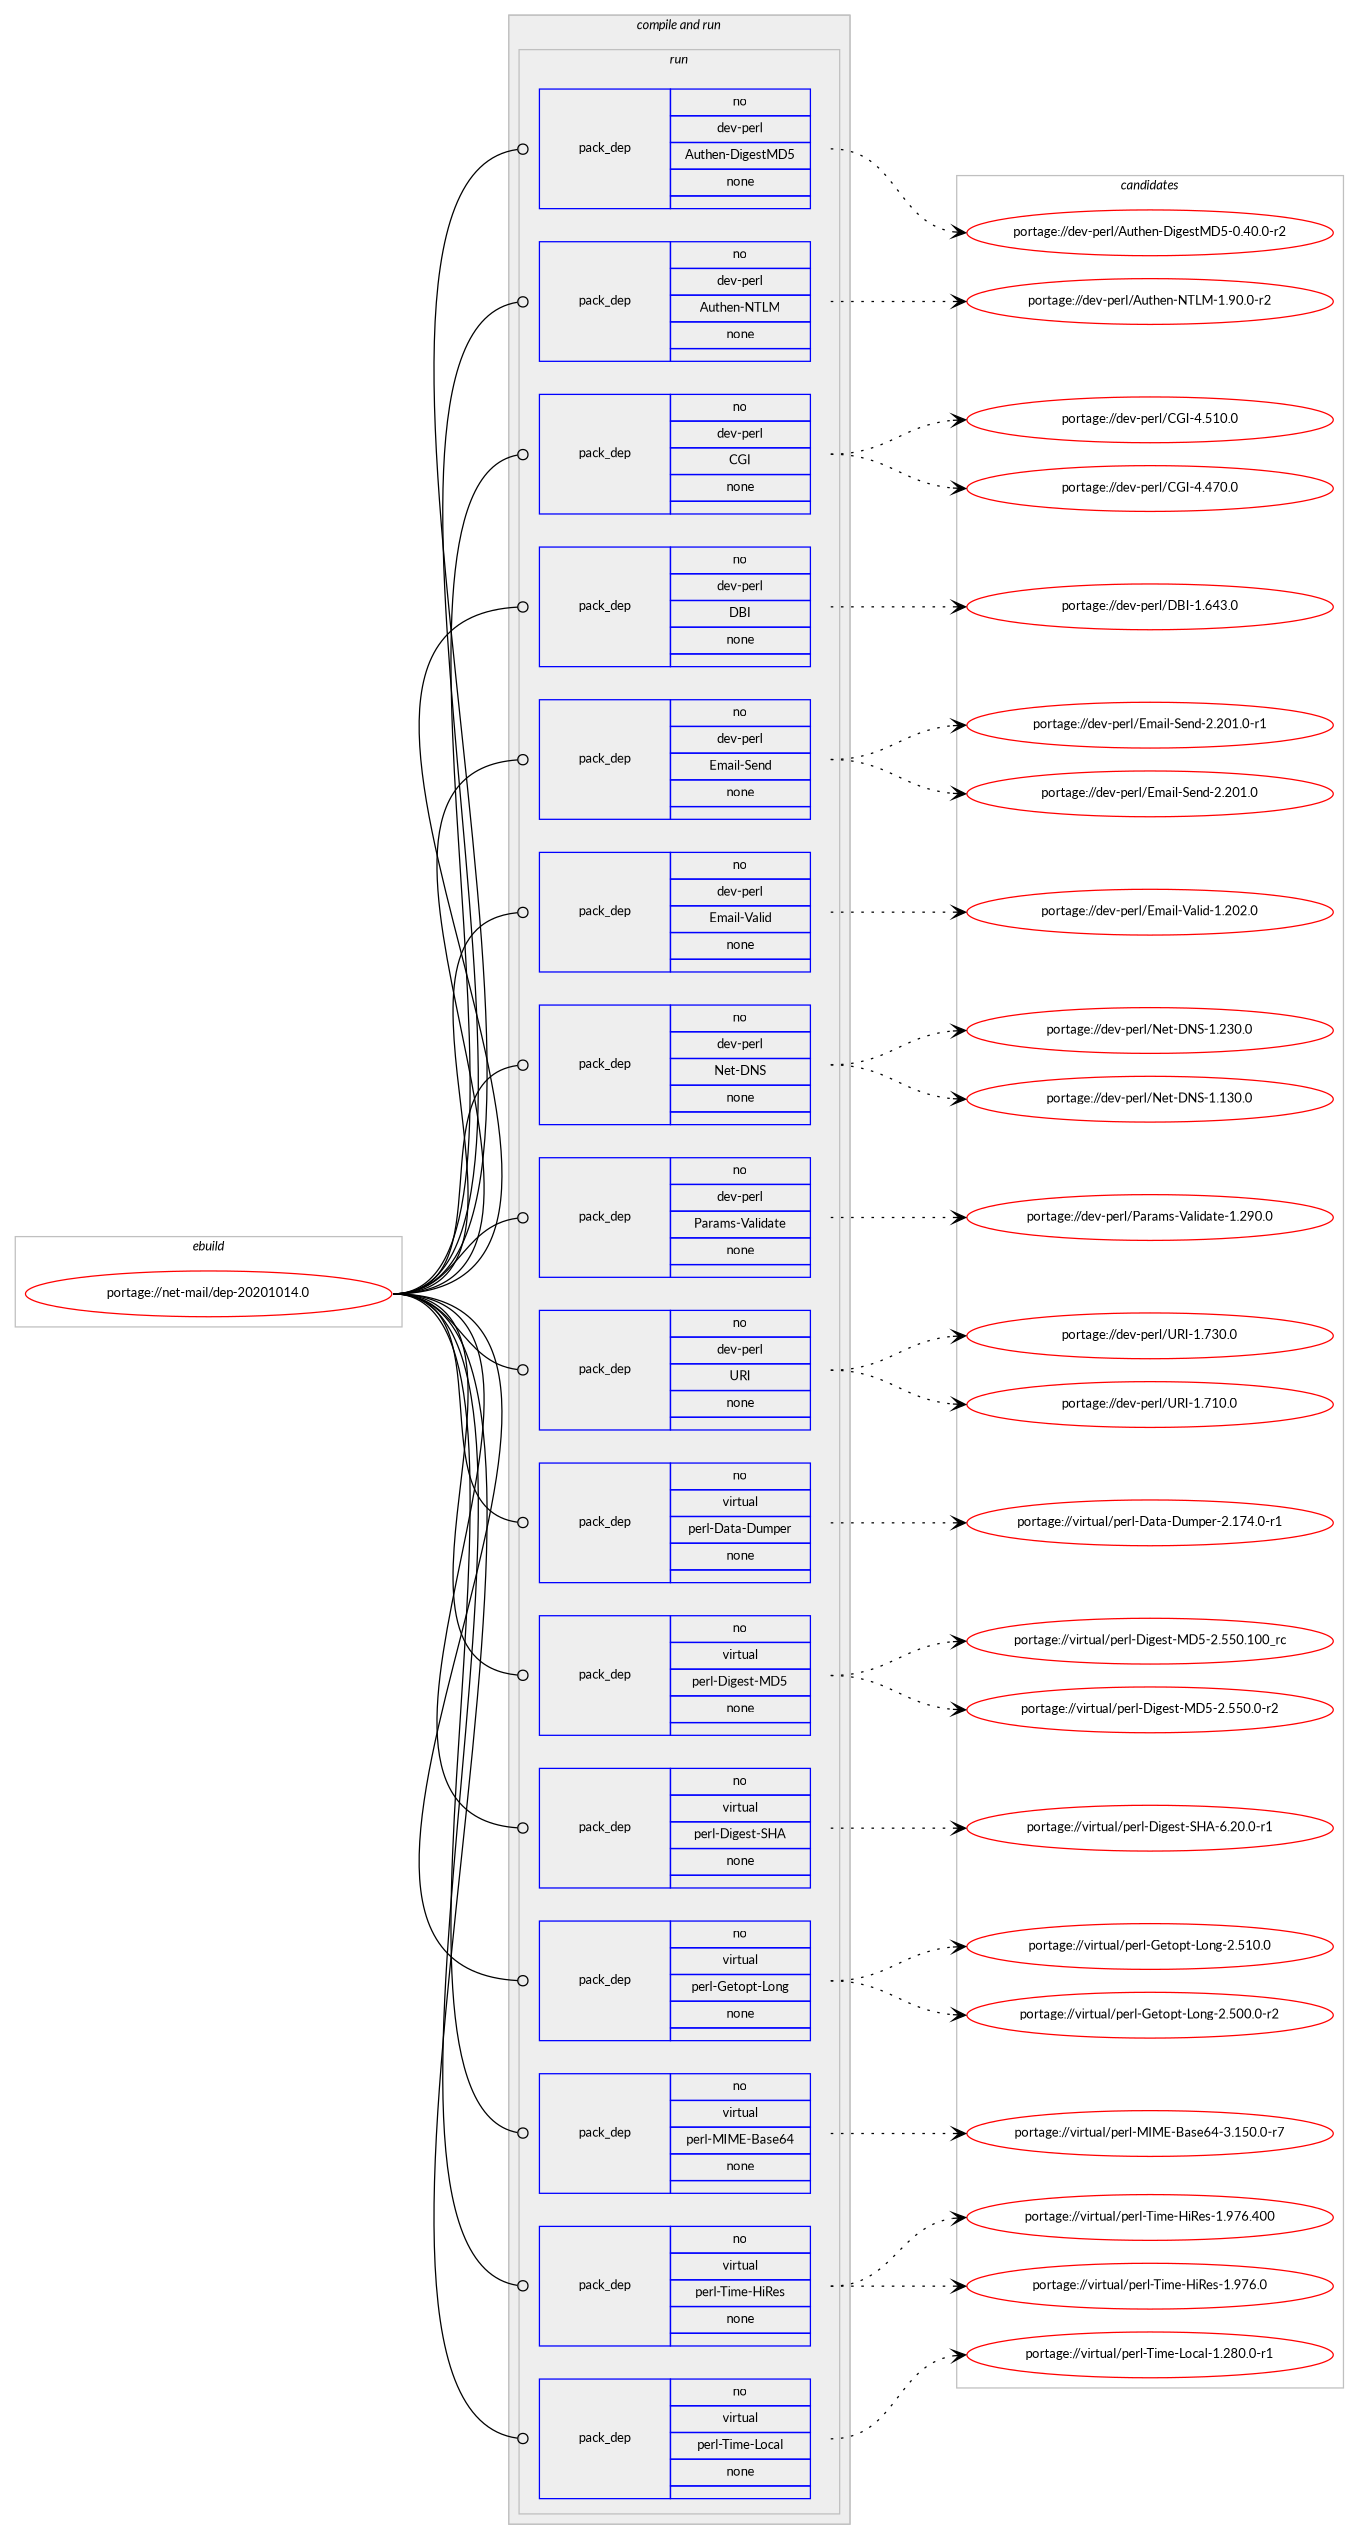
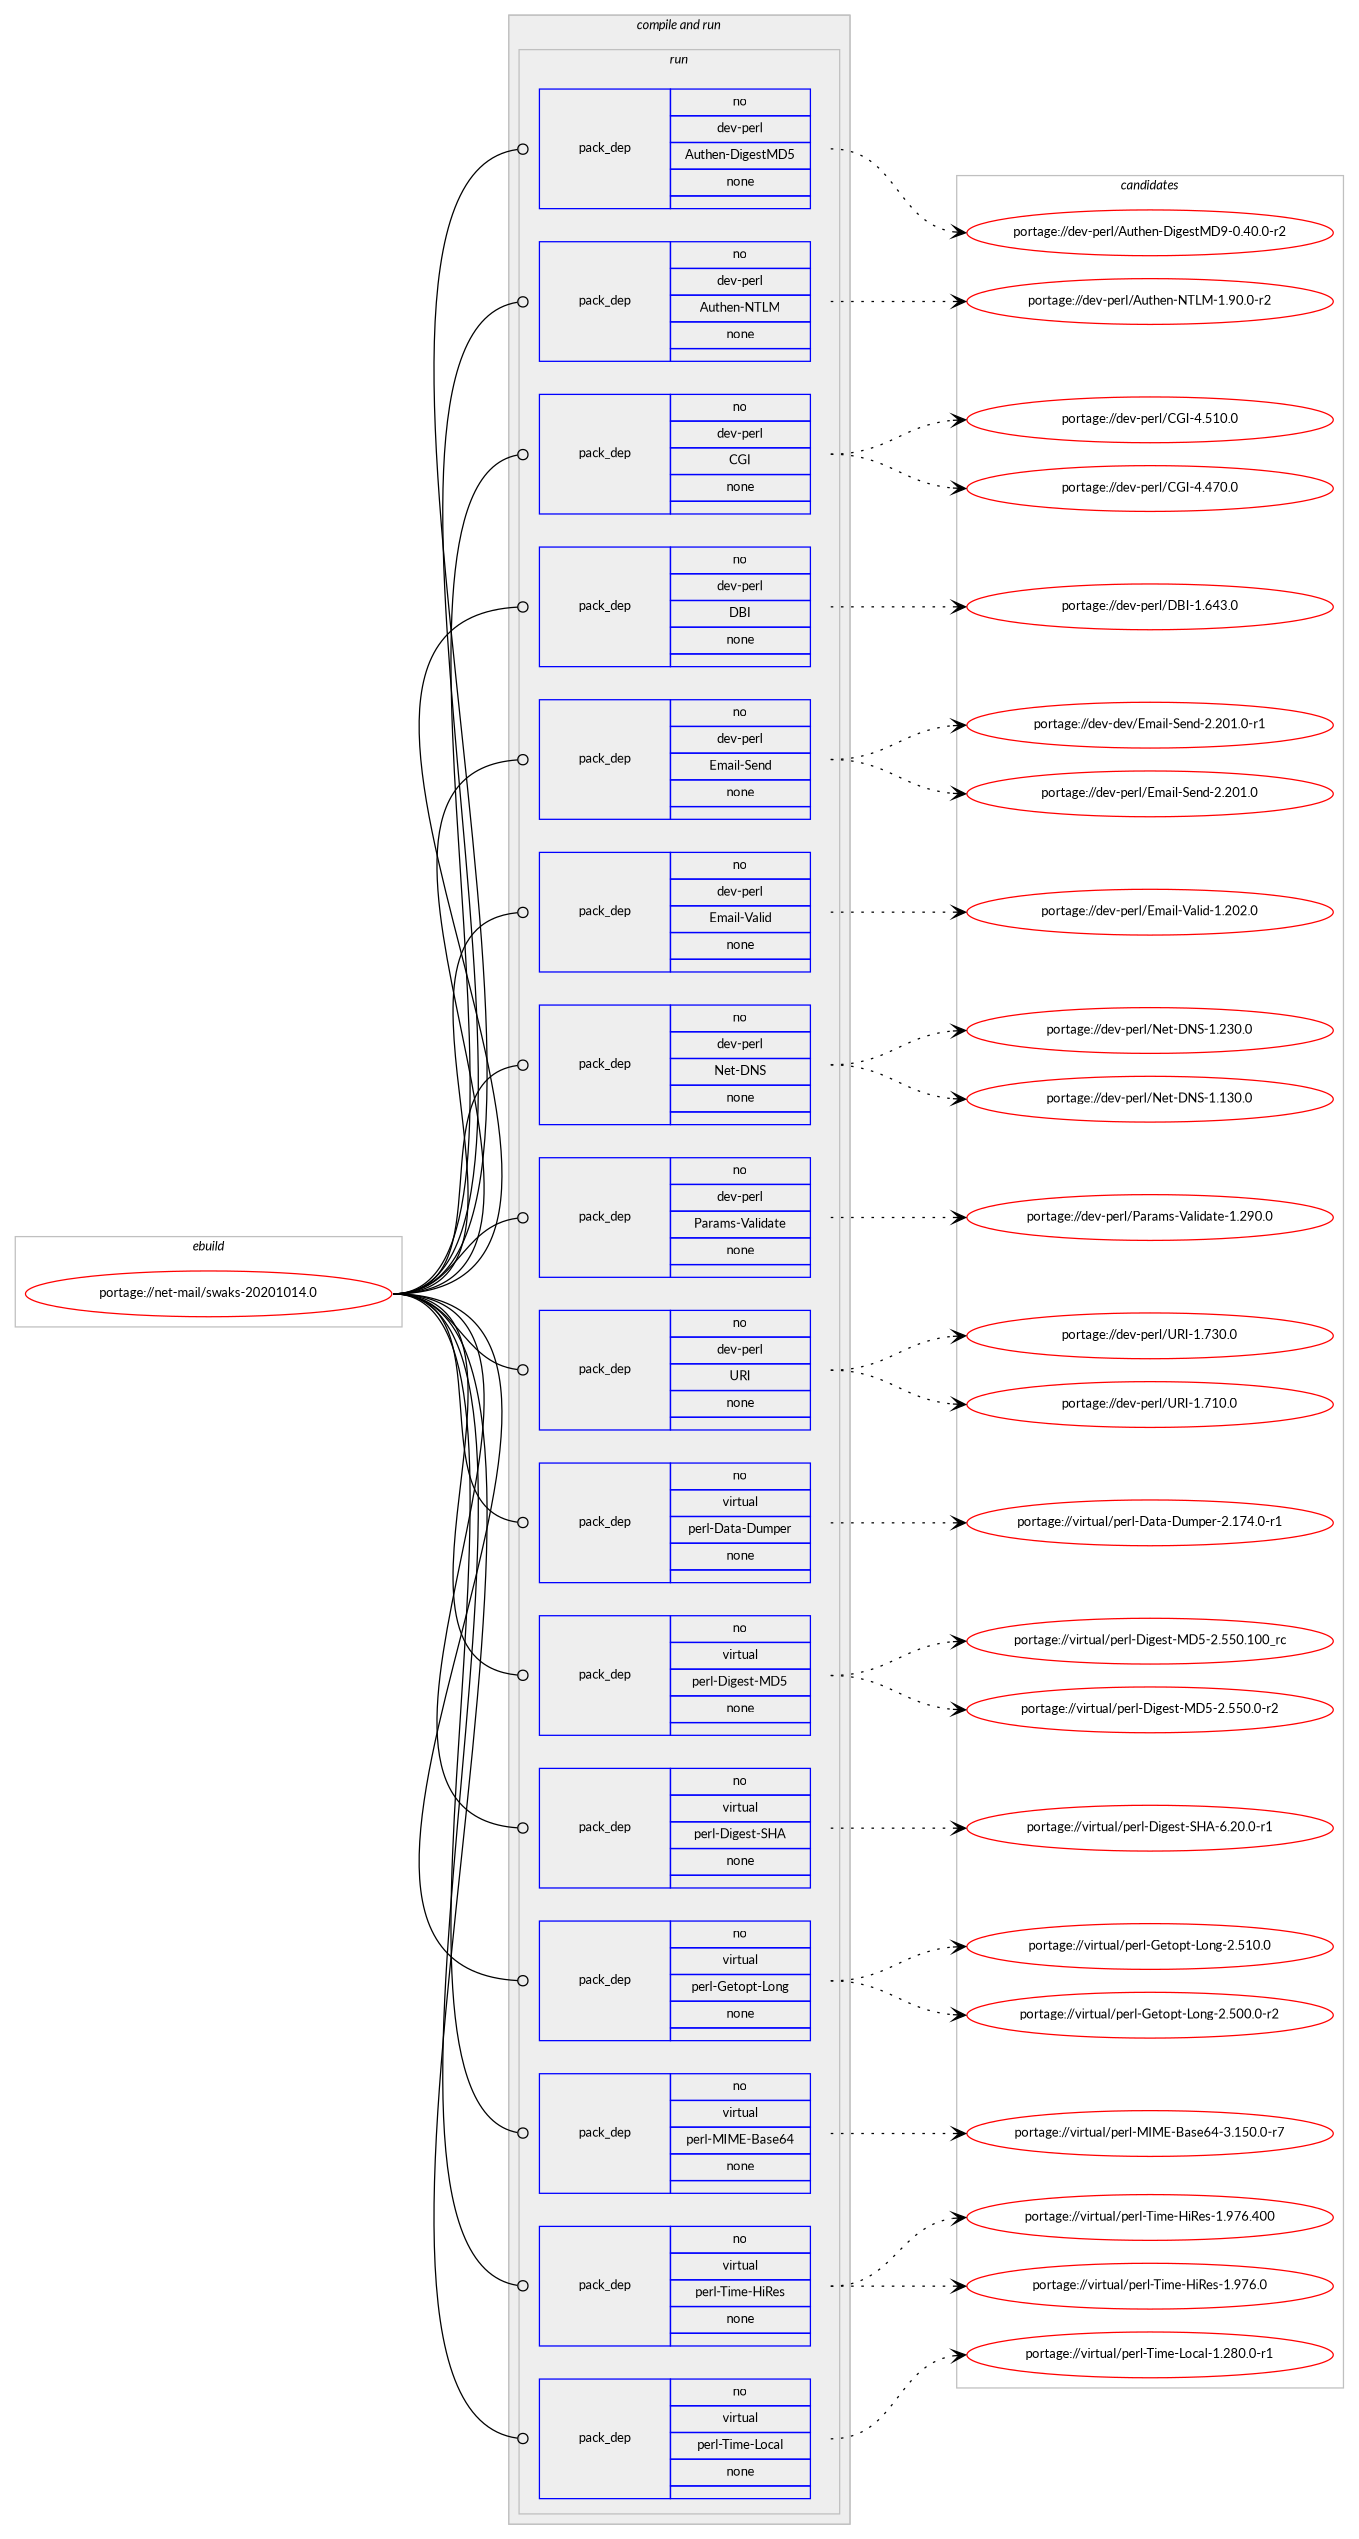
node "portage://dev-perl/Authen-DigestMD5-0.40.0-r2": label "portage://dev-perl/Authen-DigestMD5-0.40.0-r2" -> "portage://dev-perl/Authen-DigestMD9-0.40.0-r2"
node "portage://dev-perl/Email-Send-2.201.0-r1": label "portage://dev-perl/Email-Send-2.201.0-r1" -> "portage://dev-dev/Email-Send-2.201.0-r1"
node "portage://net-mail/dep-20201014.0": label "portage://net-mail/dep-20201014.0" -> "portage://net-mail/swaks-20201014.0"
